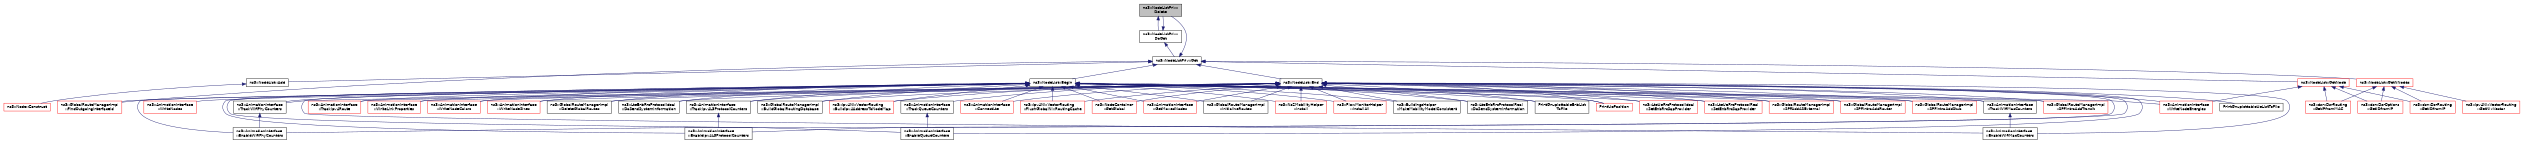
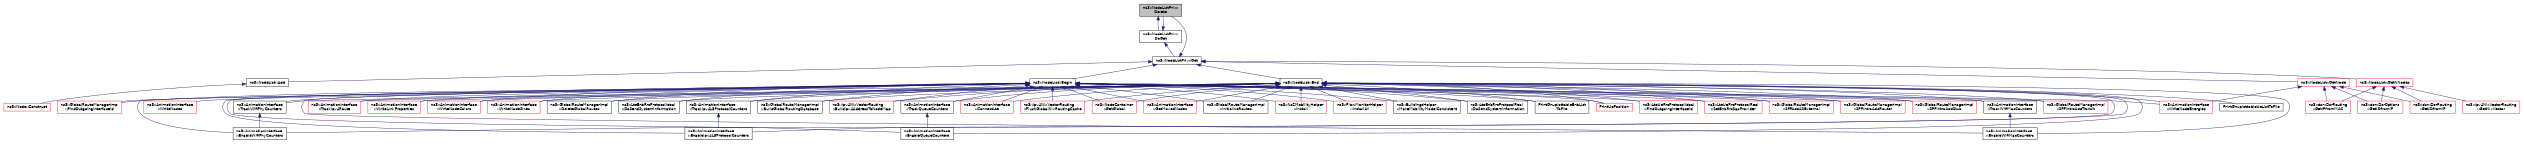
edge "ns3::GlobalRouteManagerImpl ::FindOutgoingInterfaceId" -> "ns3::NodeListPriv::Get": now "ns3::GlobalRouteManagerImpl ::FindOutgoingInterfaceId" -> "ns3::NodeList::End"
edge "ns3::AnimationInterface ::TrackQueueCounters" -> "ns3::NodeList::Begin": added
node "ns3::LteUeRrcProtocolIdeal ::SetEnbRrcSapProvider": label "ns3::LteUeRrcProtocolIdeal ::SetEnbRrcSapProvider" -> "ns3::LteUeRrcProtocolIdeal ::FindOutgoingInterfaceId"
